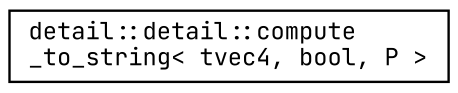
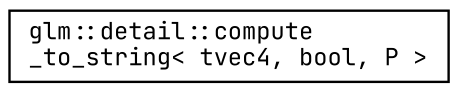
node "detail::detail::compute _to_string< tvec4, bool, P >": label "detail::detail::compute _to_string< tvec4, bool, P >" -> "glm::detail::compute _to_string< tvec4, bool, P >"
